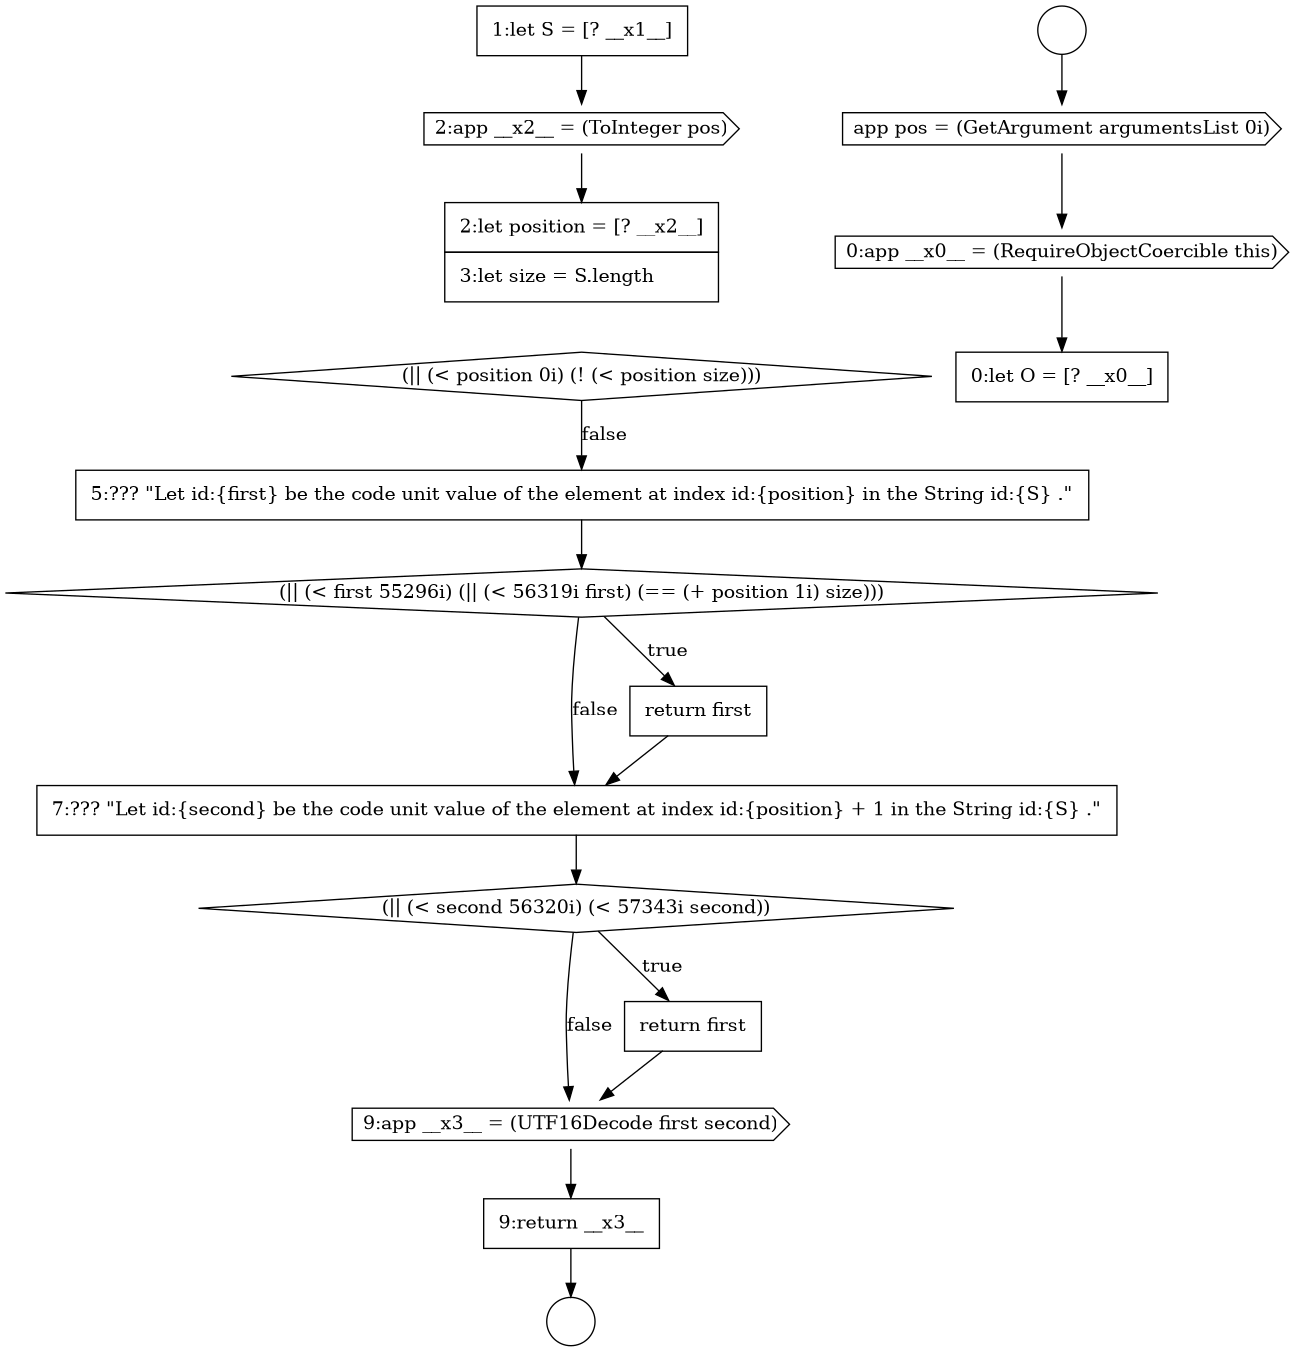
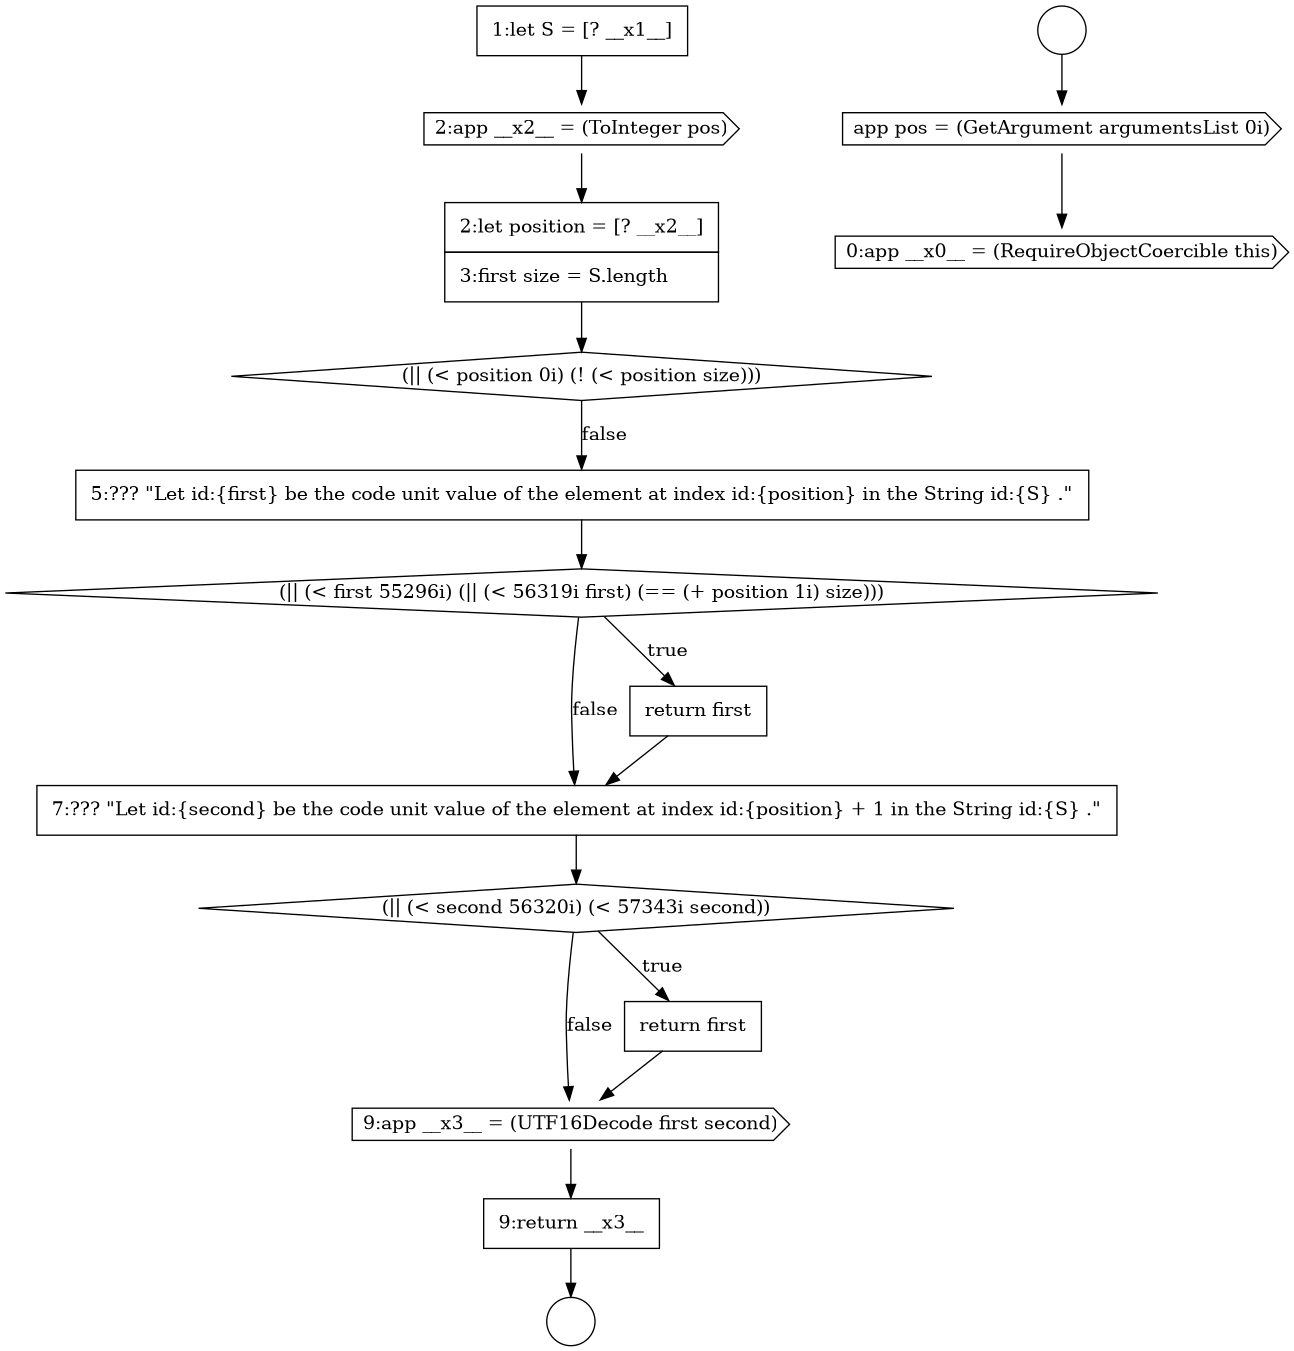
node "2:let position = [? __x2__]": text "3:let size = S.length" -> "3:first size = S.length"
edge "2:let position = [? __x2__]" -> "(|| (< position 0i) (! (< position size)))": added
node "0:let O = [? __x0__]": removed
